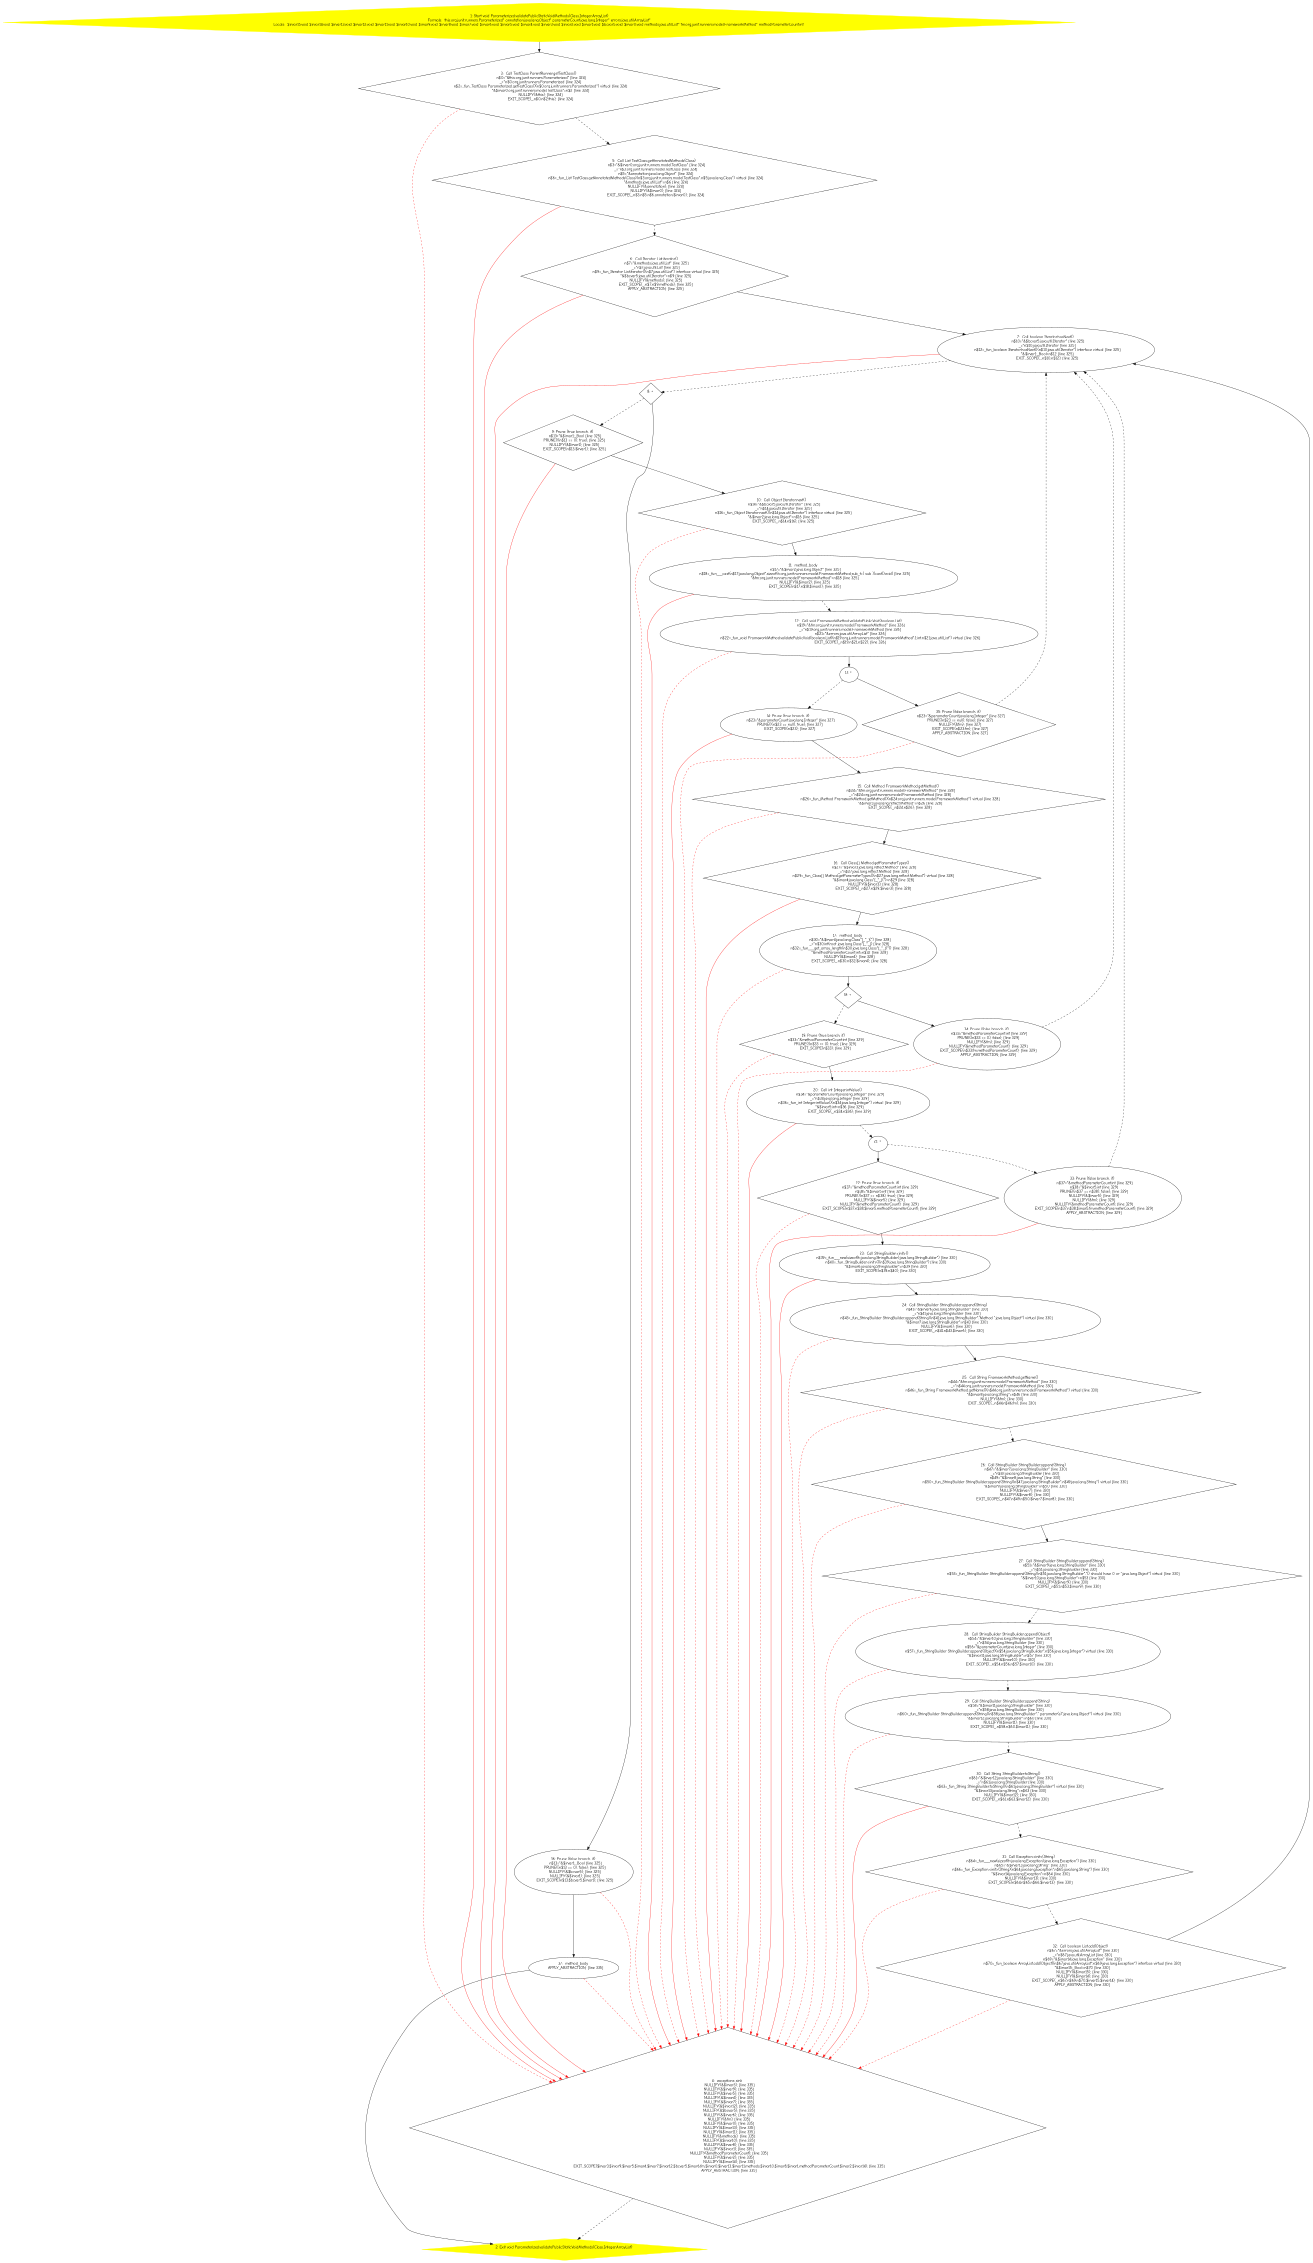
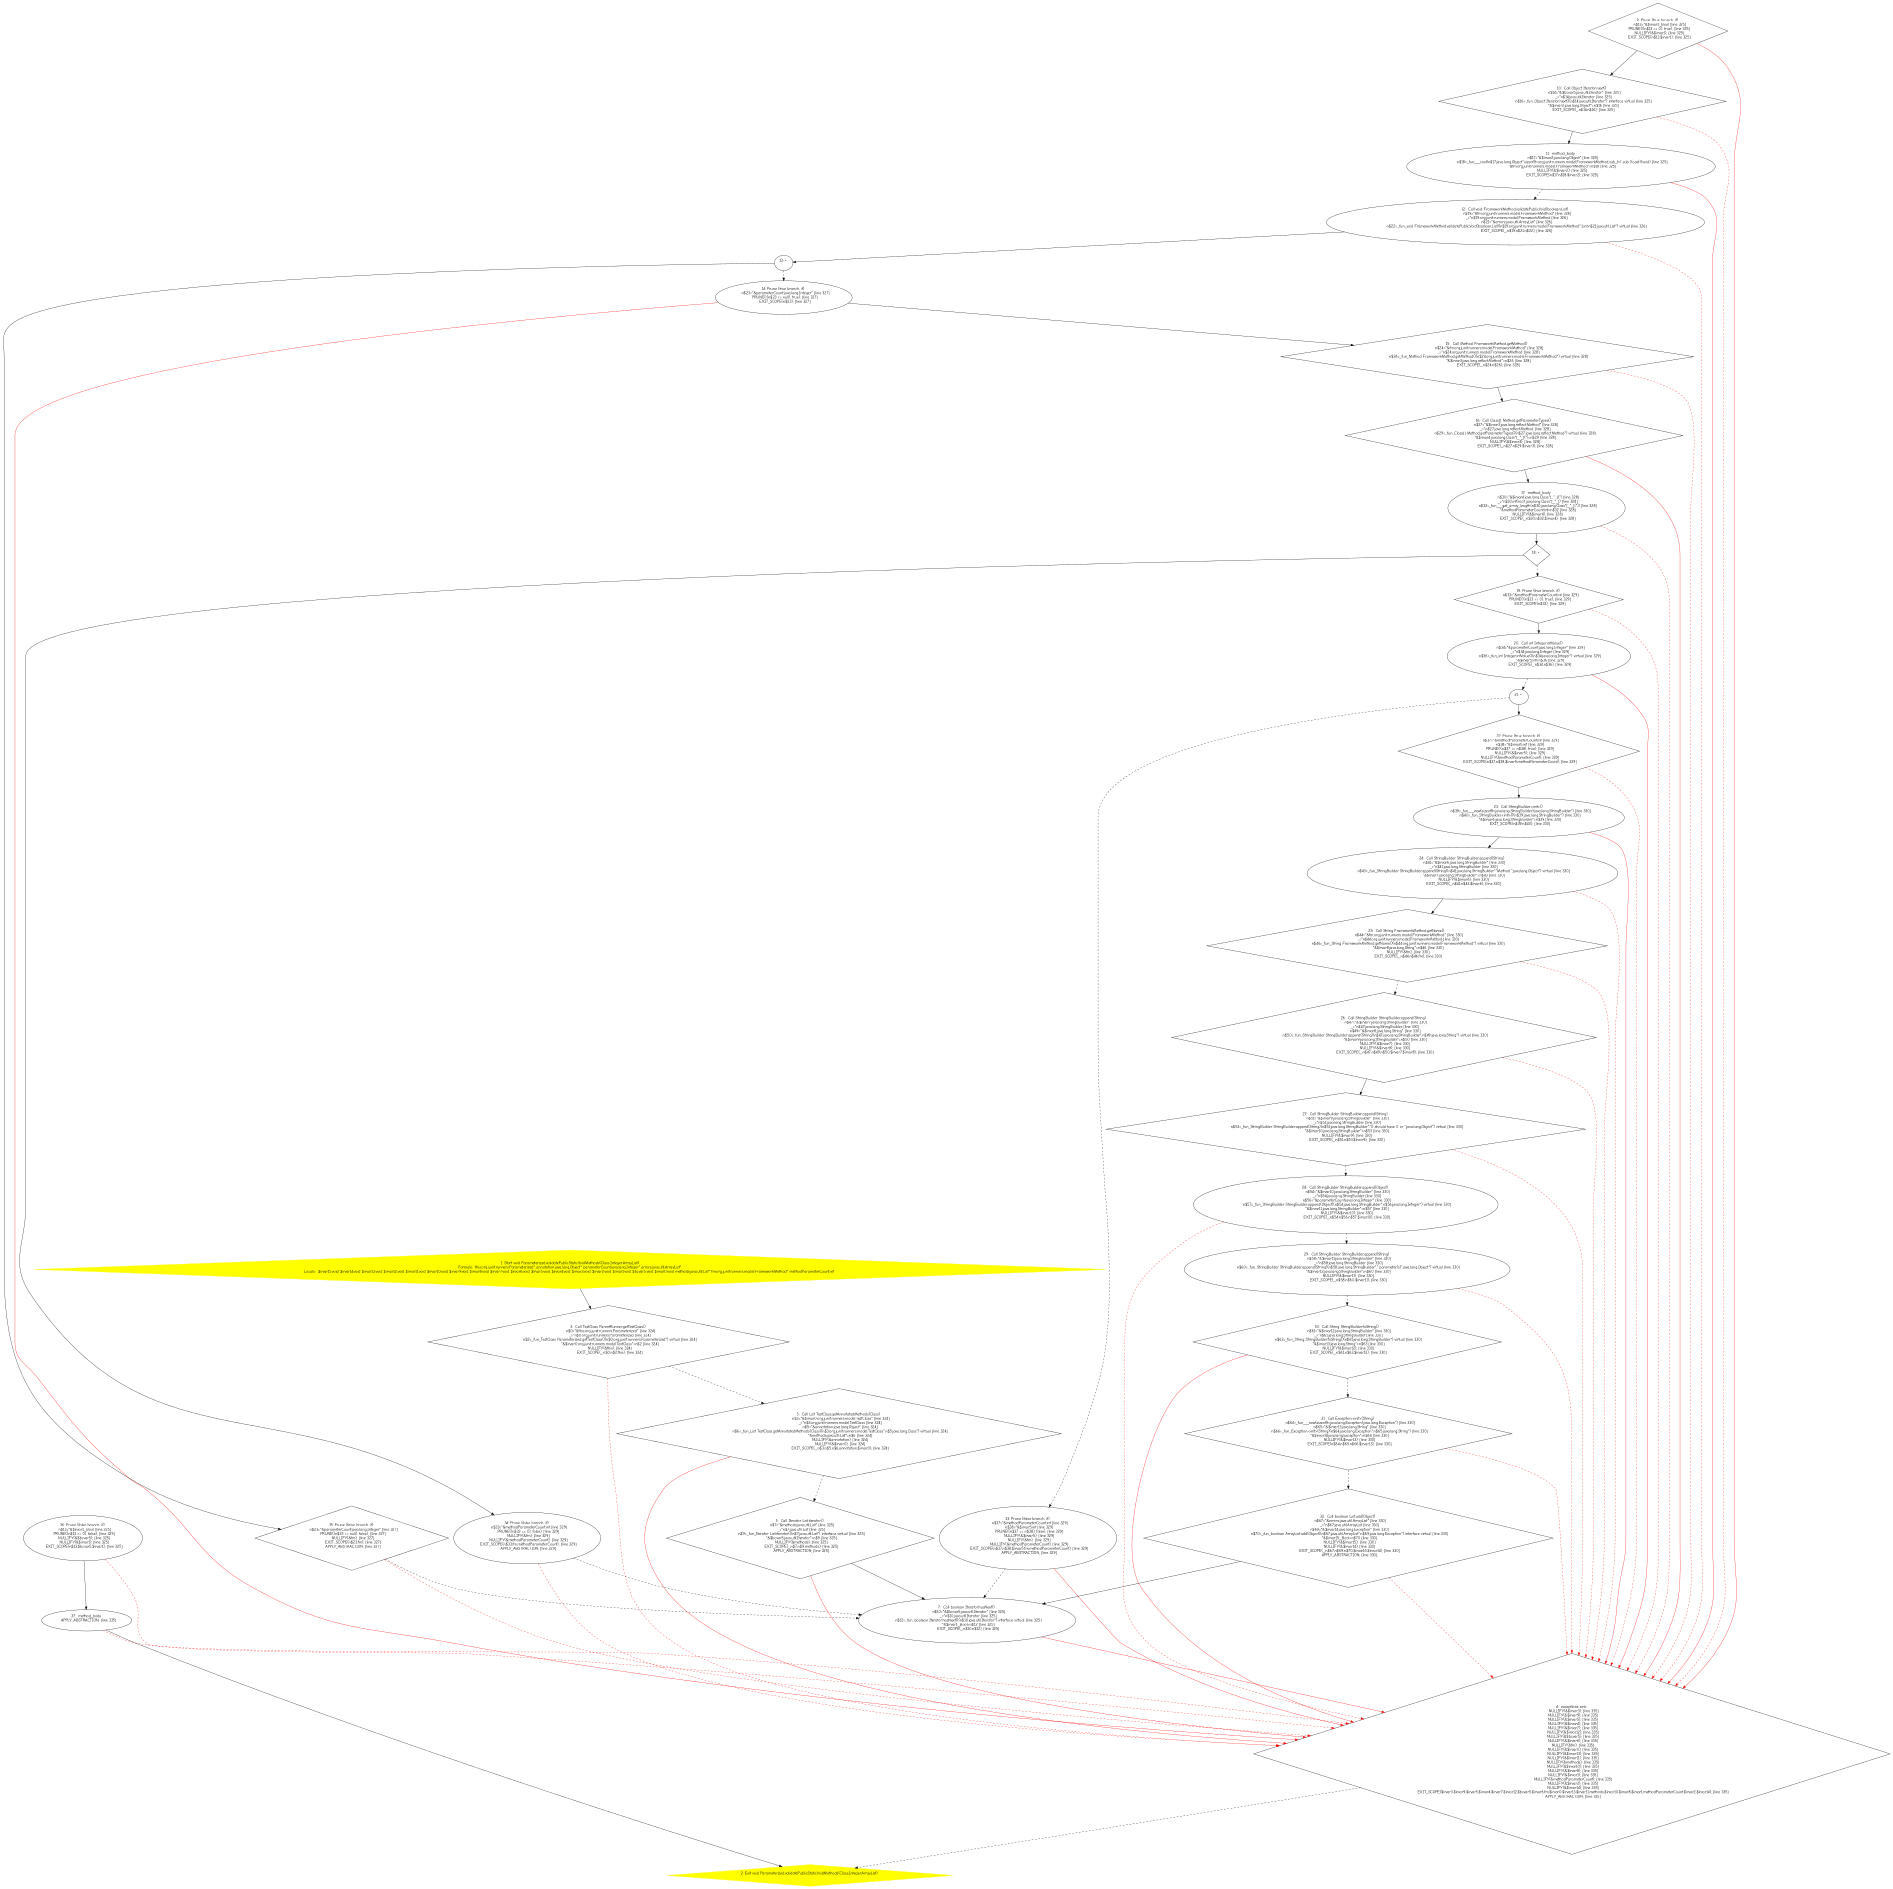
node "8: +": removed
